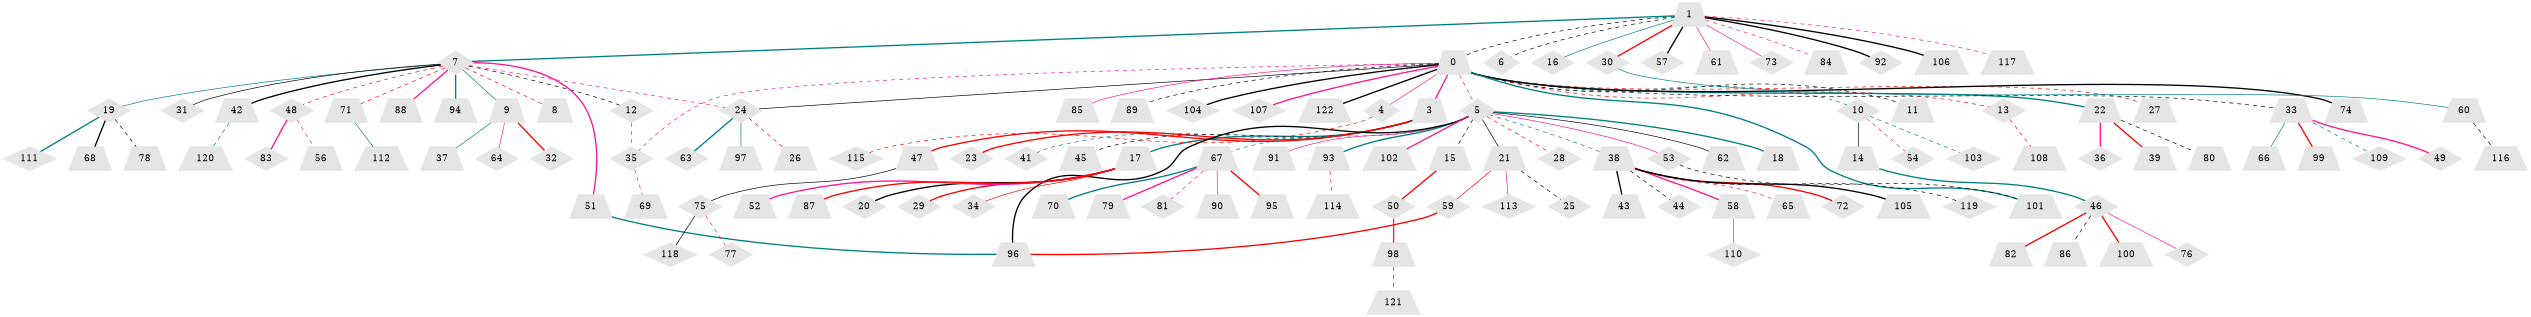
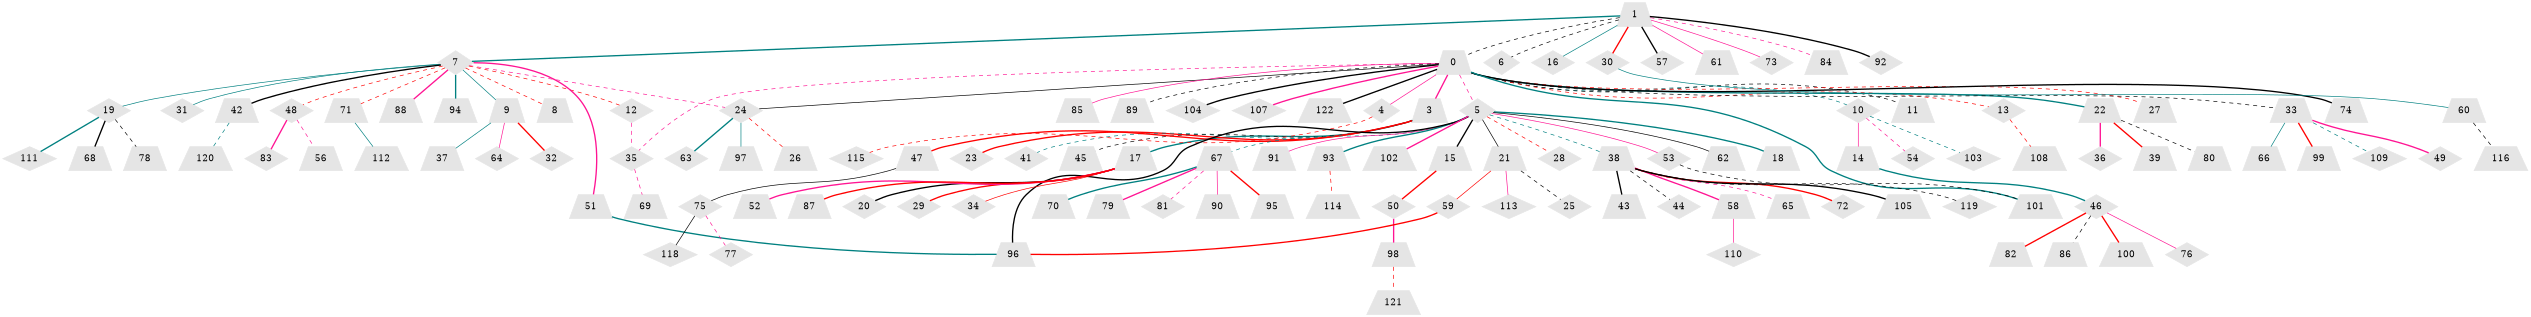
node "106": removed
node "117": removed
edge "7" -- "12": color black -> red
edge "7" -- "31": color black -> teal
edge "5" -- "15": style dashed -> bold
edge "10" -- "14": color black -> deeppink
